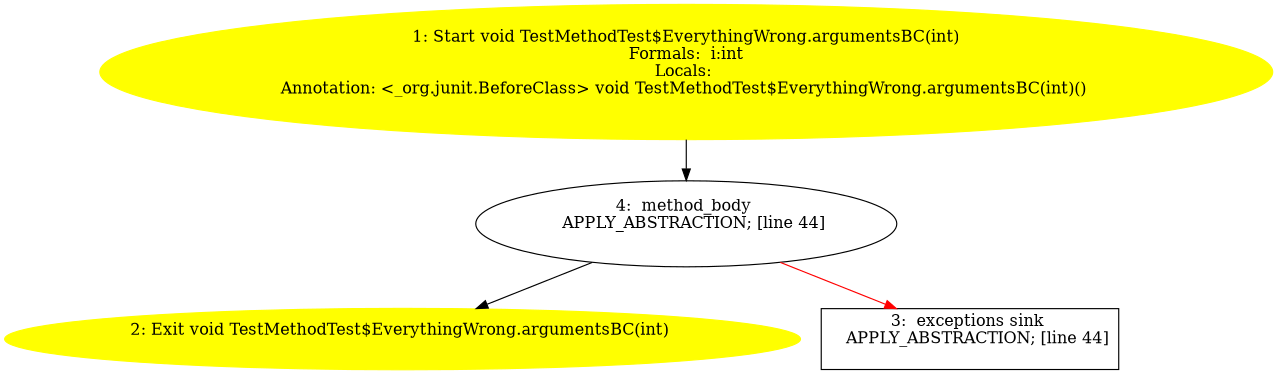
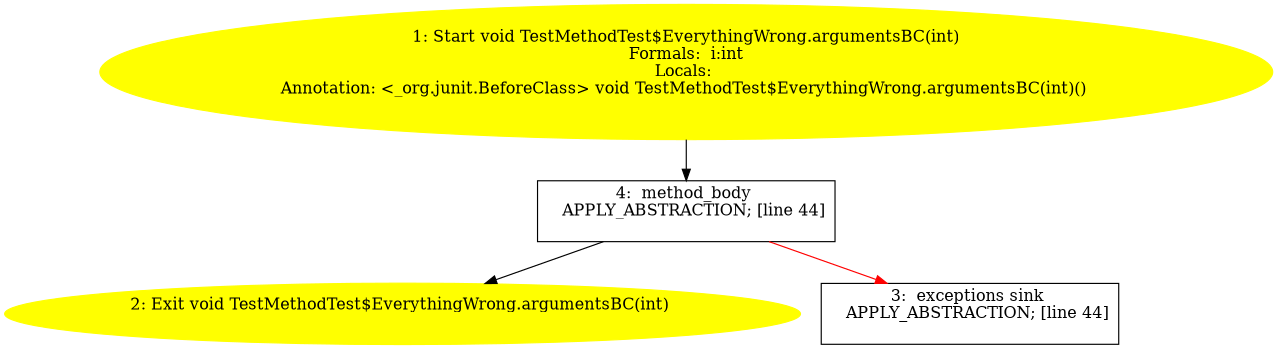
node "4:  method_body APPLY_ABSTRACTION; [line 44]": shape ellipse -> box
